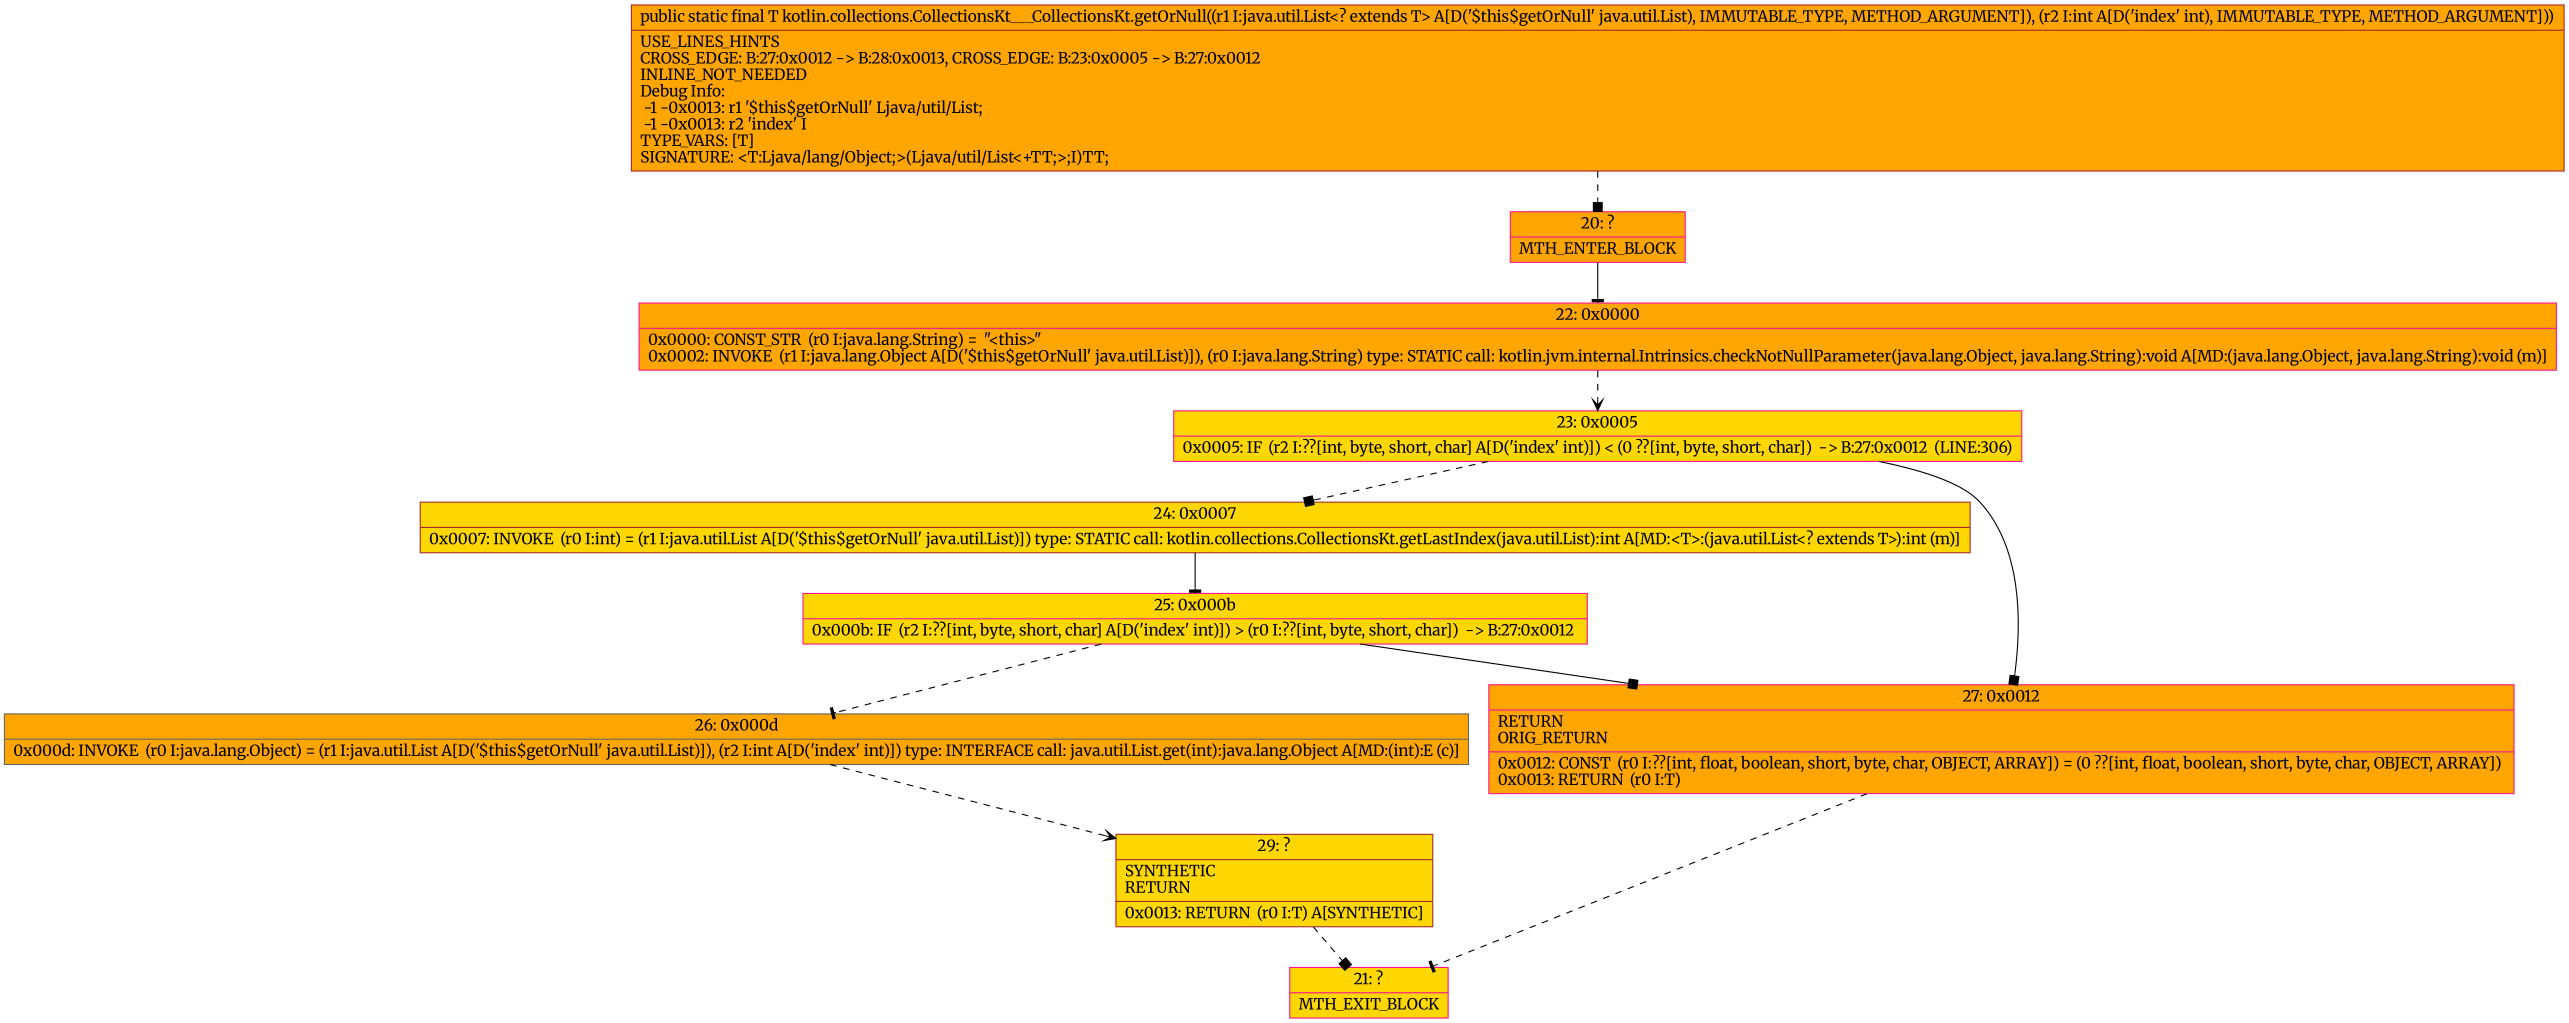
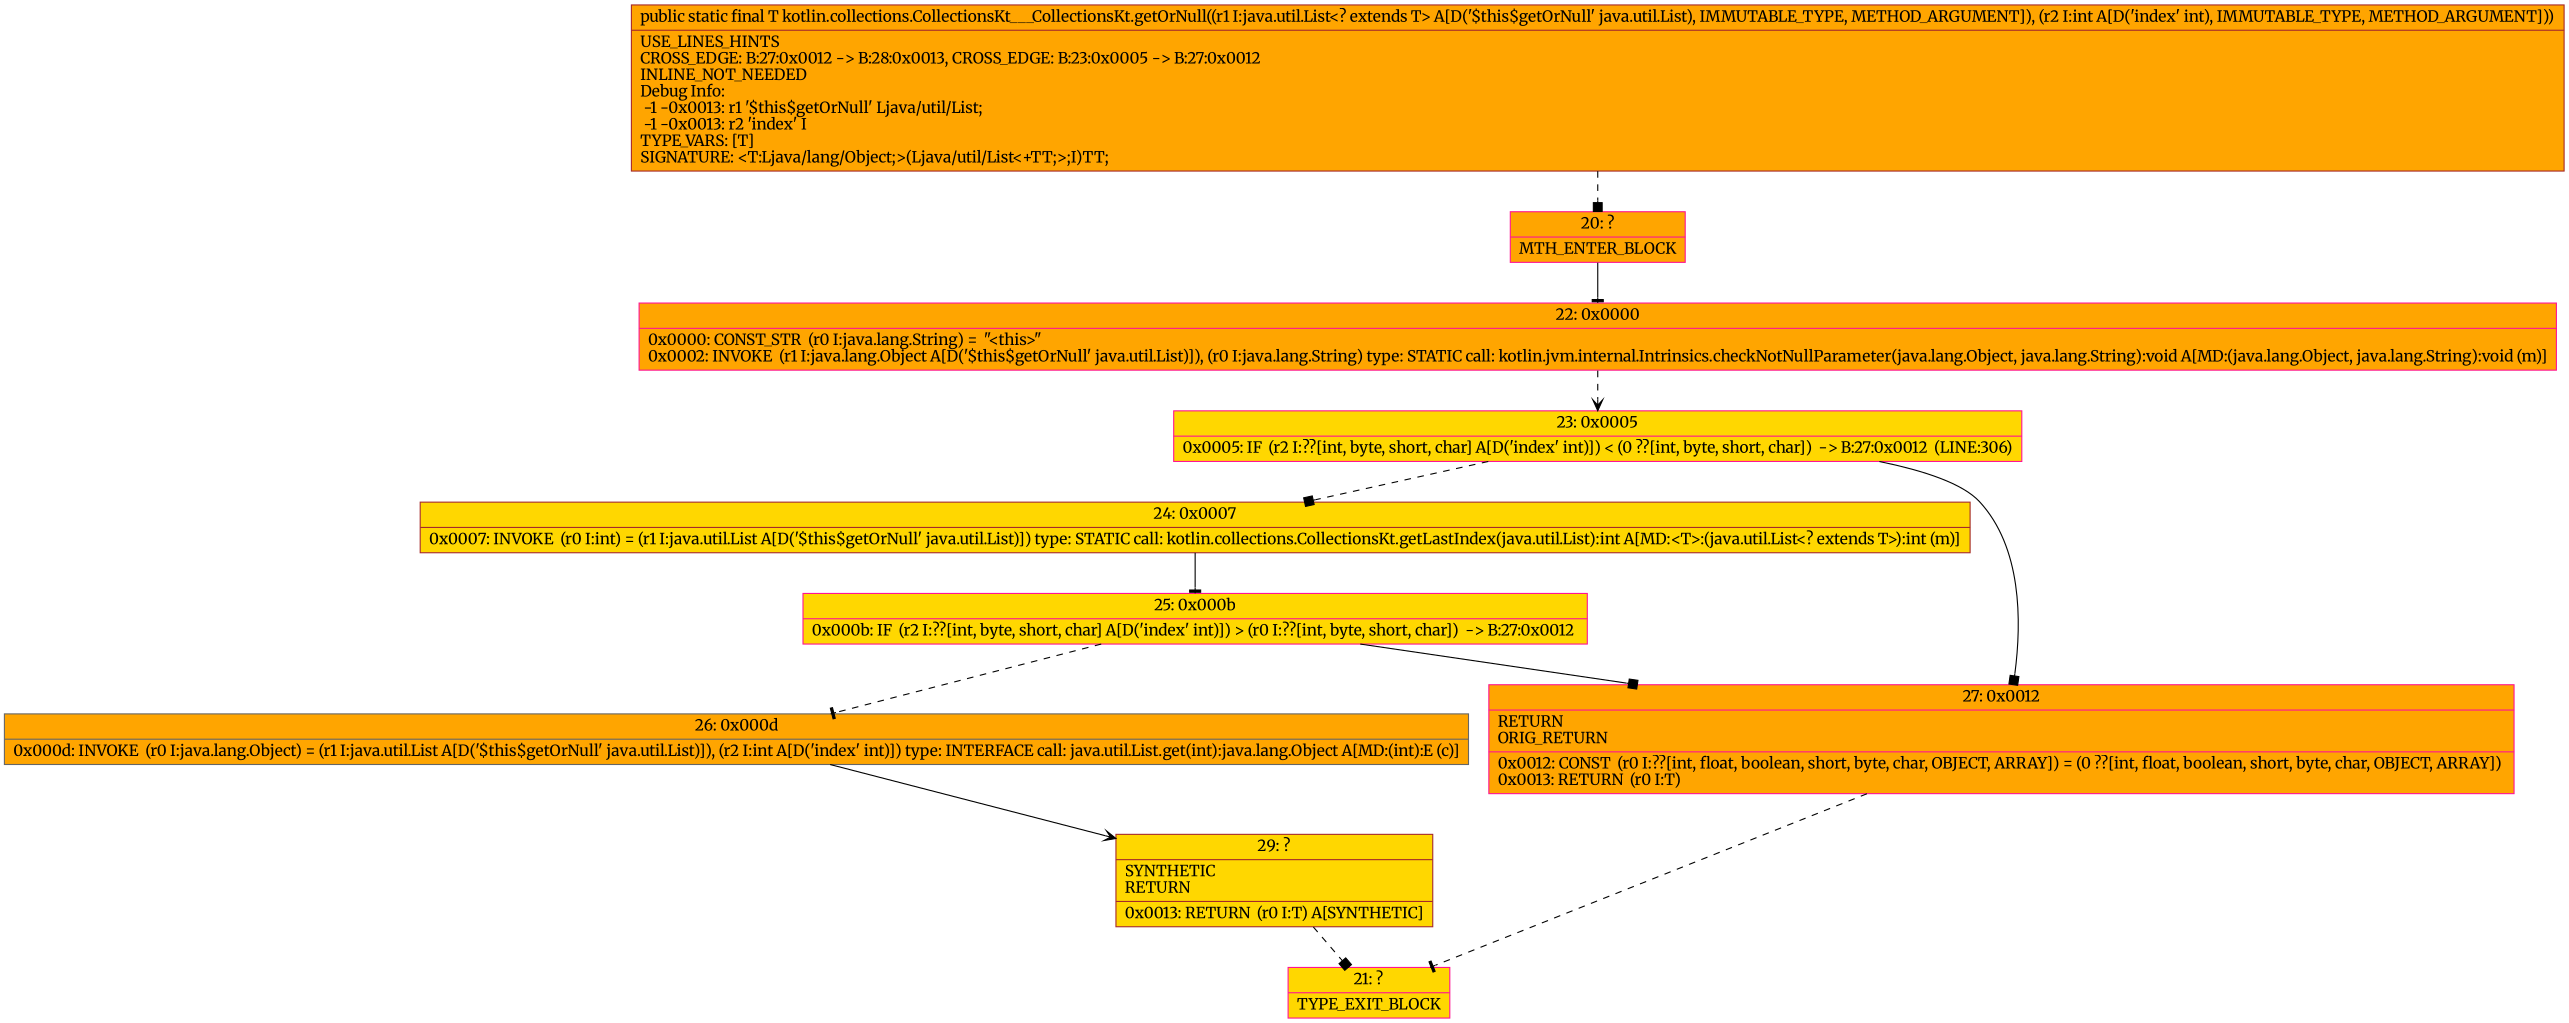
edge "26: 0x000d" -> "29: ?": style dashed -> solid
node "21: ?": text "MTH_EXIT_BLOCK" -> "TYPE_EXIT_BLOCK"
